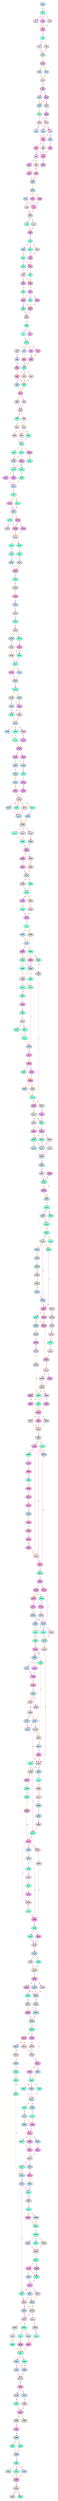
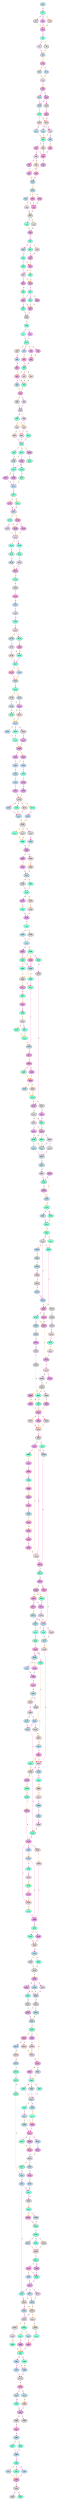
node "S26": fillcolor plum -> aquamarine
node "S61": fillcolor plum -> aquamarine
node "S211": fillcolor aquamarine -> plum
